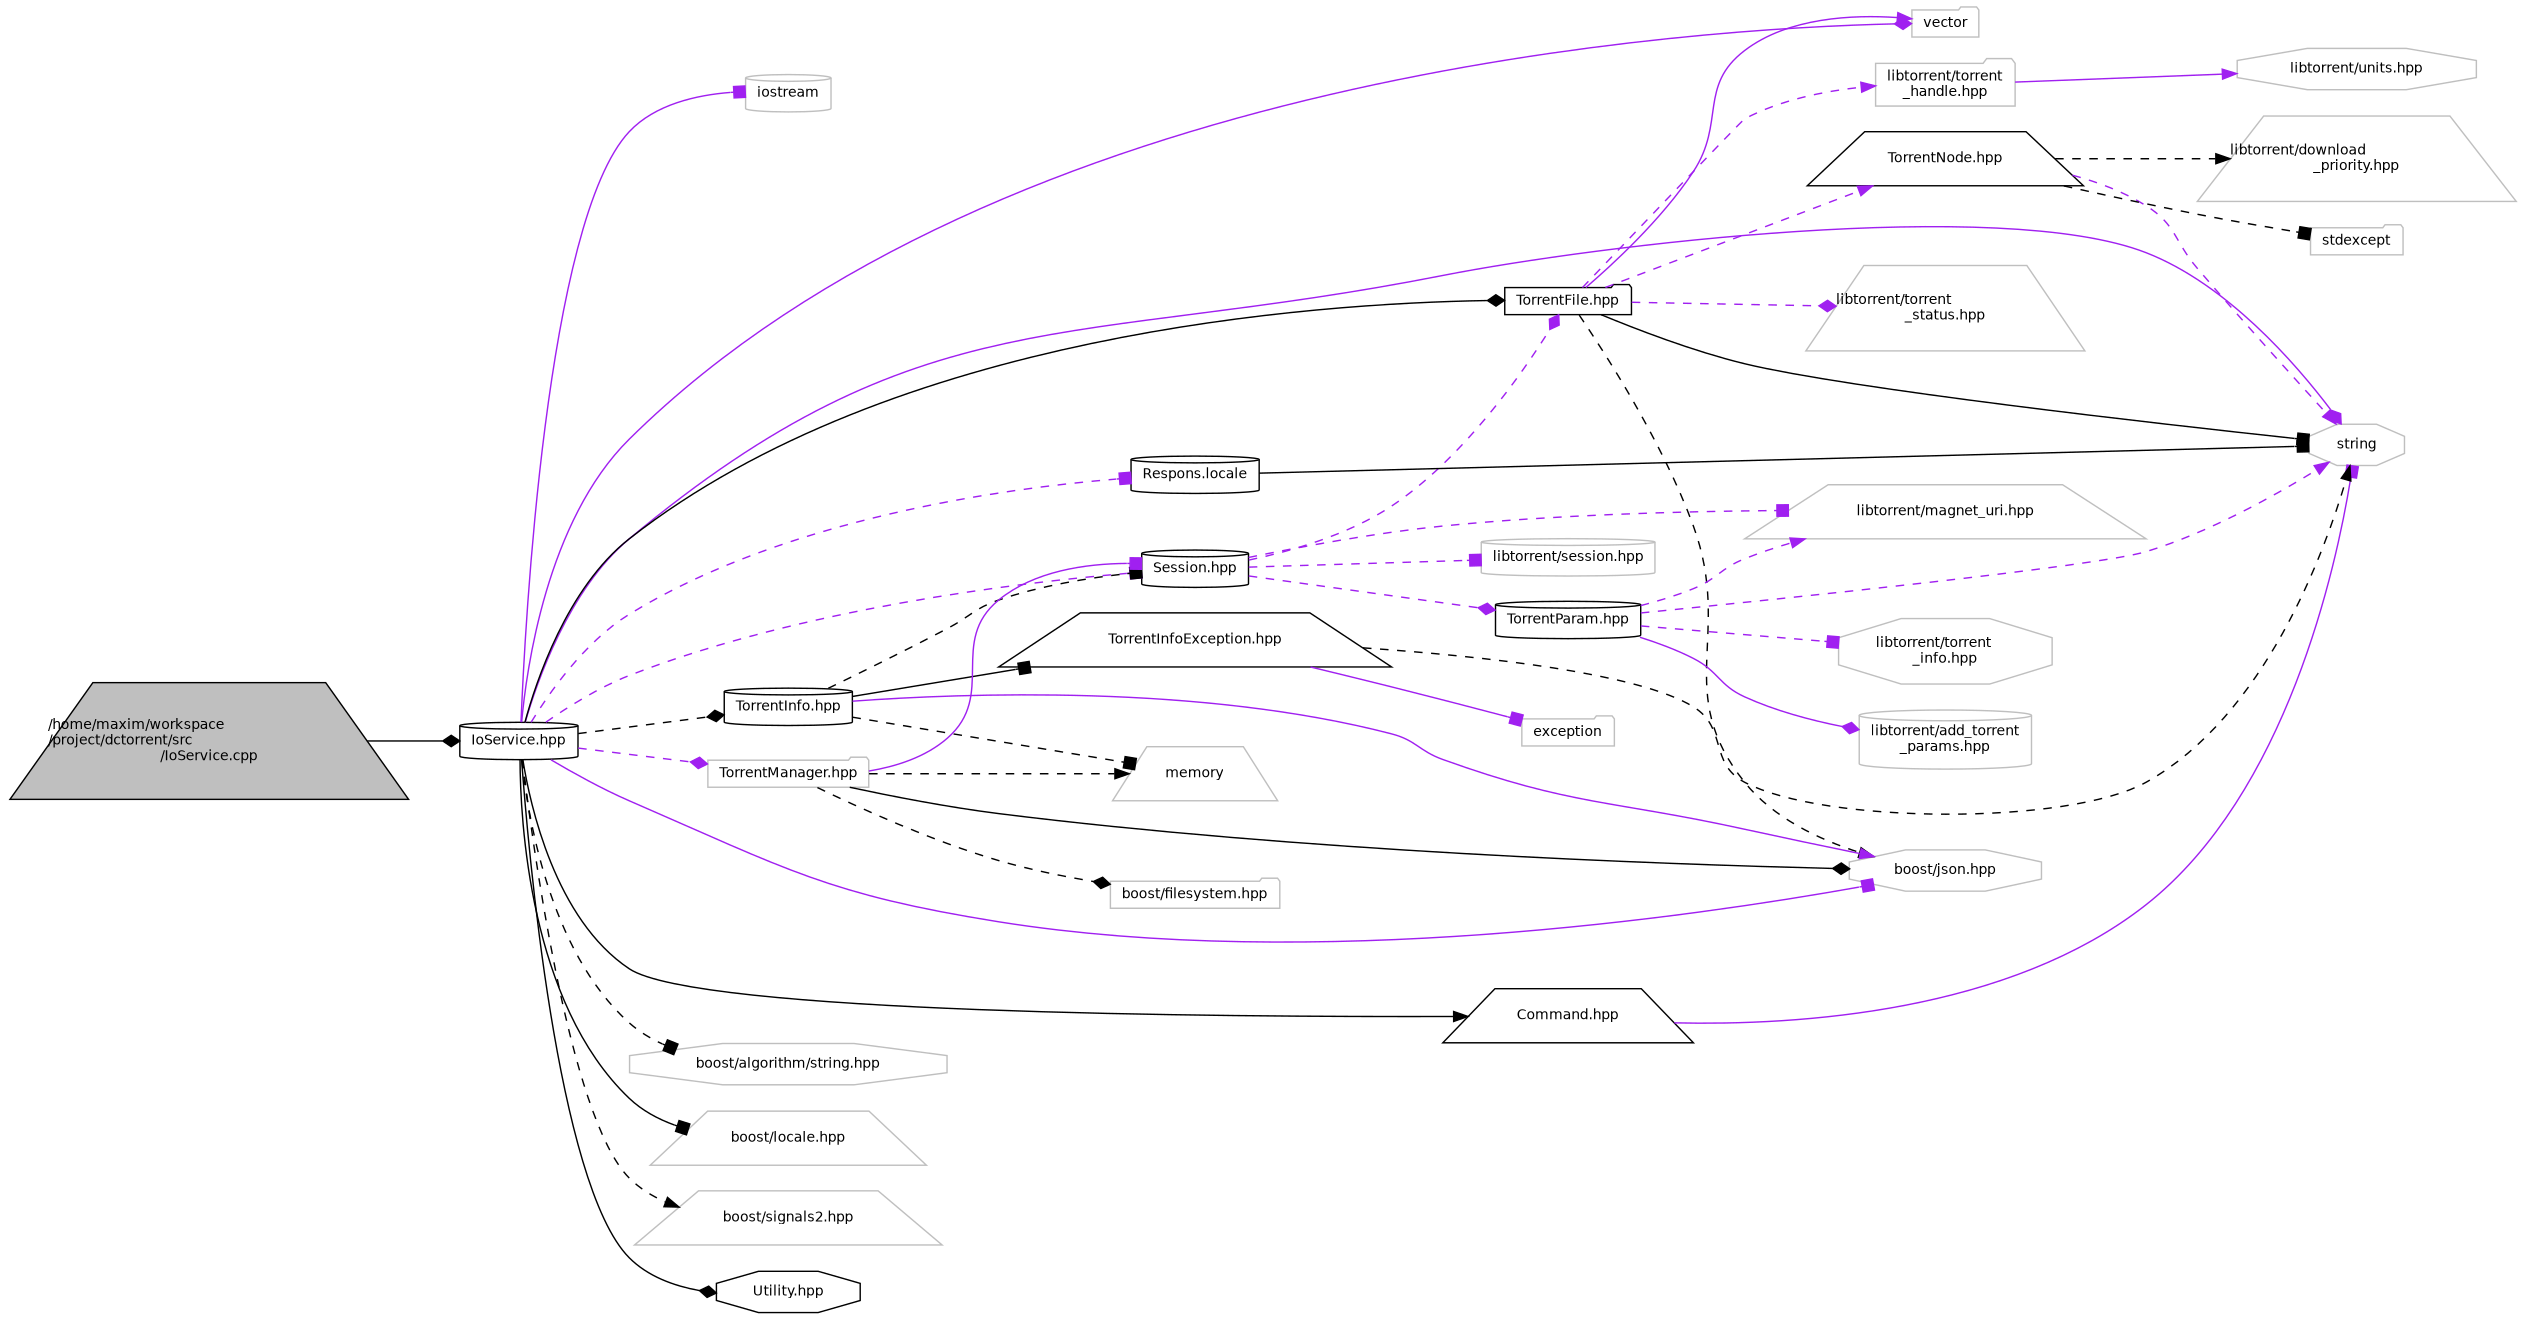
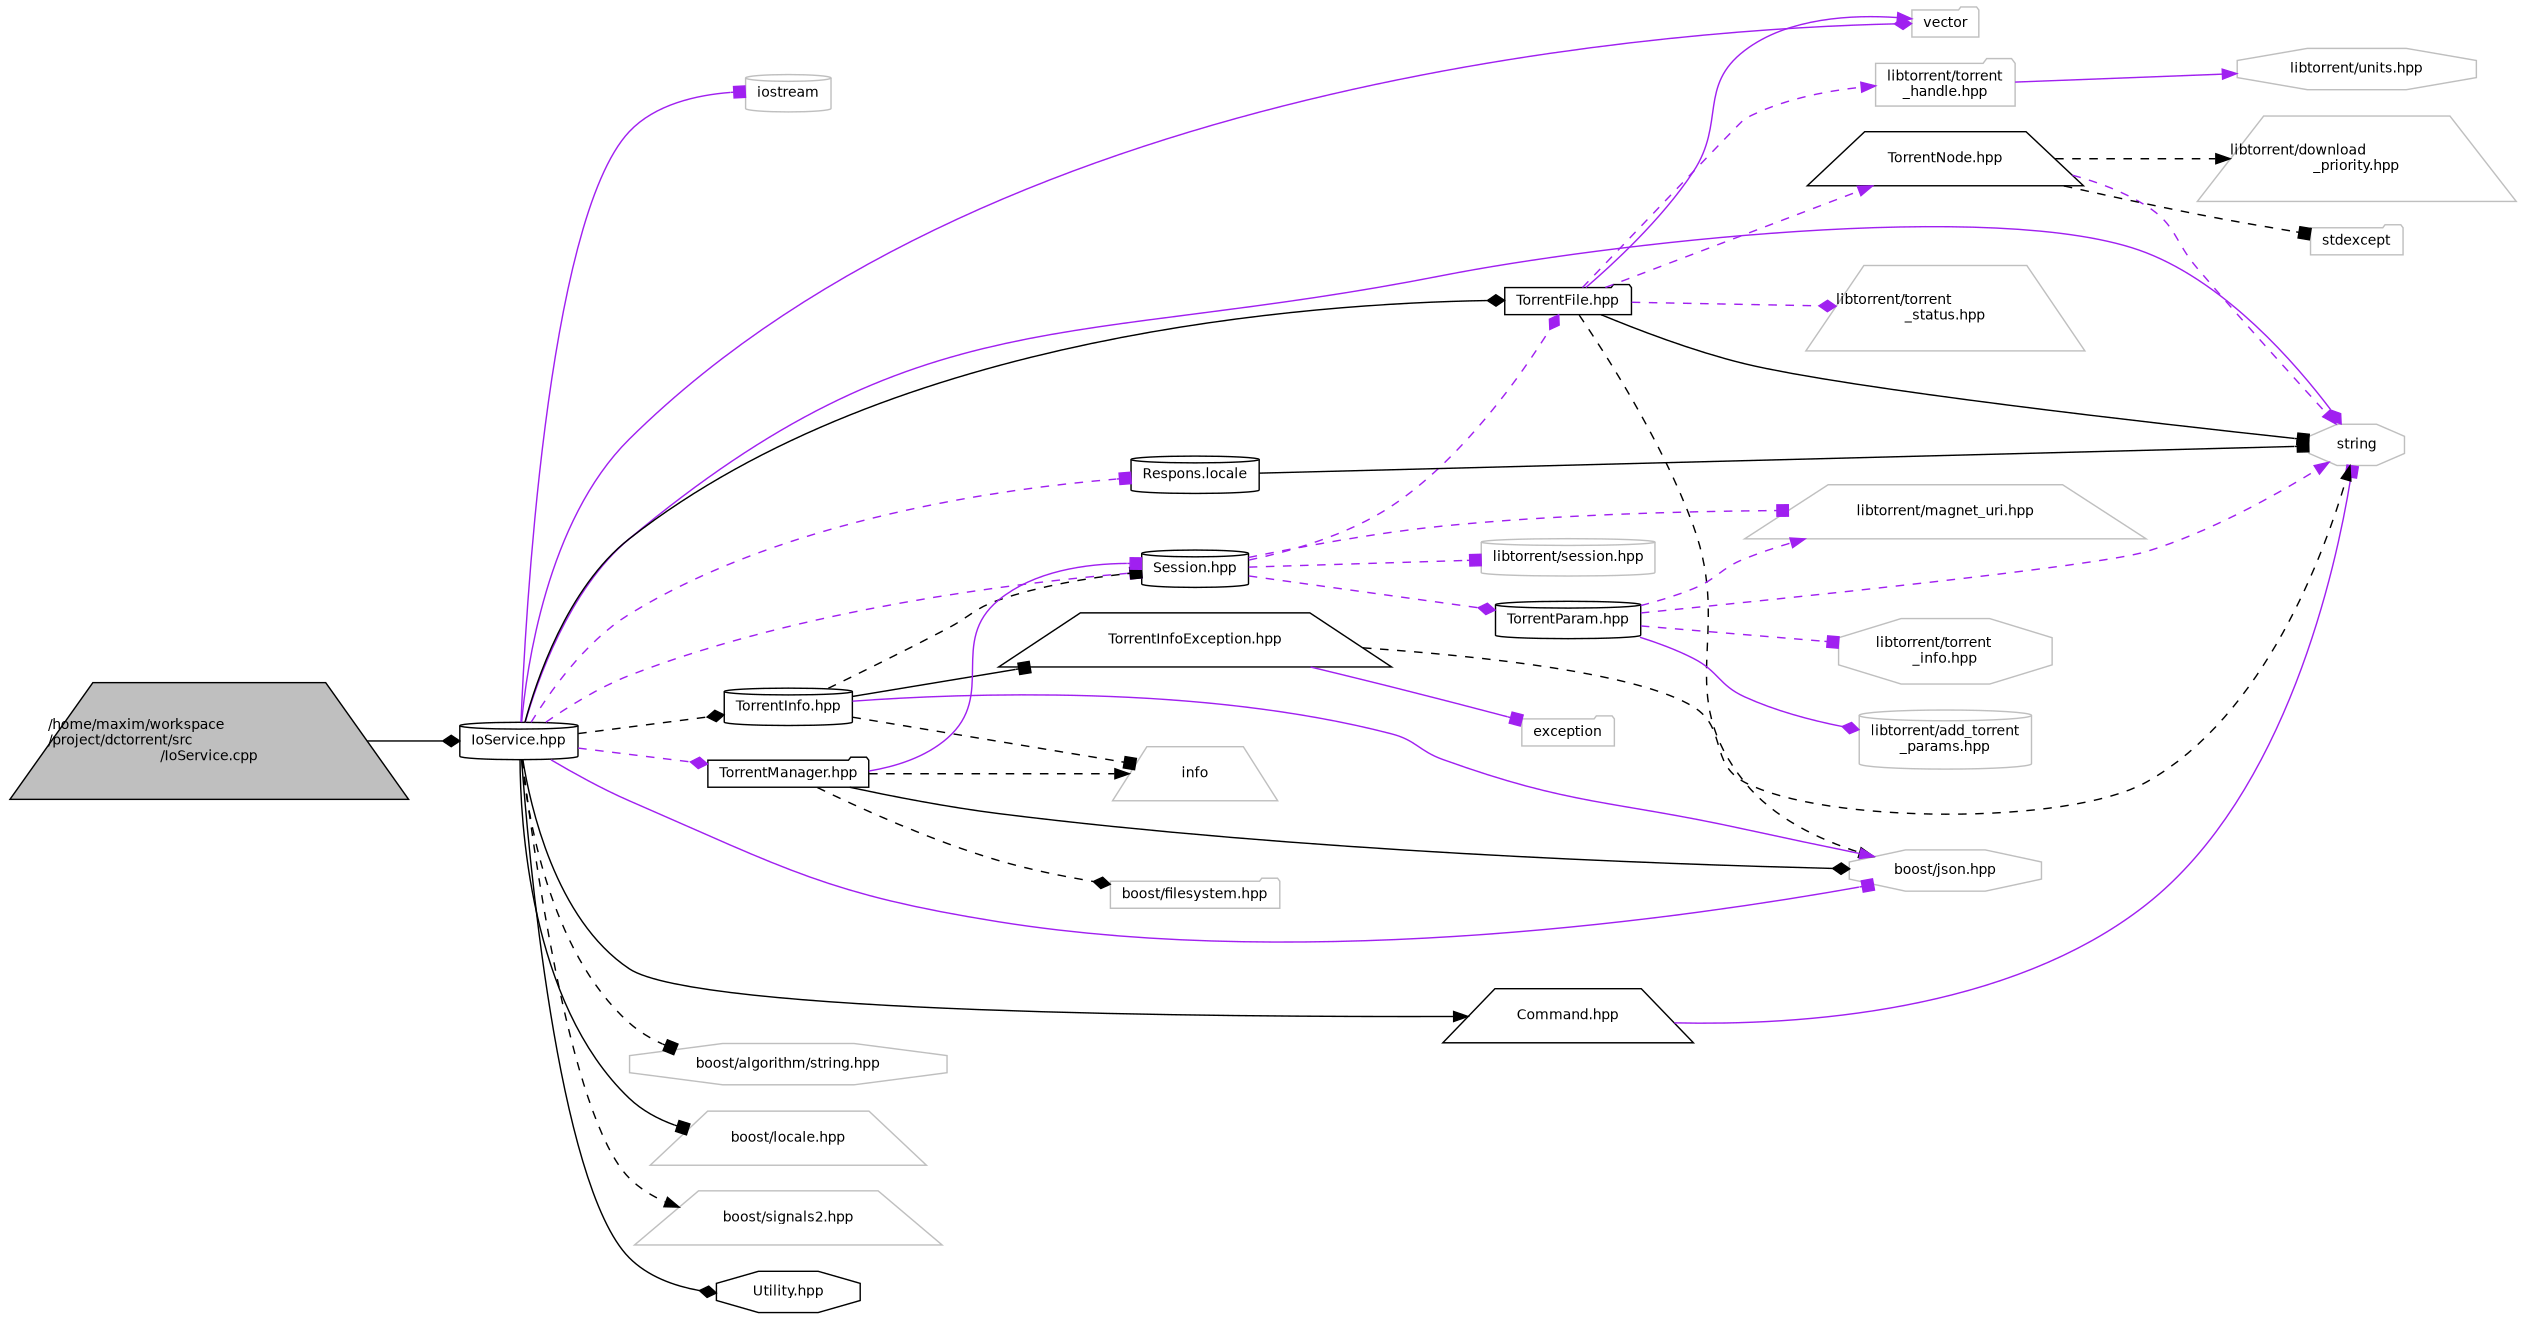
node "TorrentManager.hpp": color grey75 -> black
node "memory": label "memory" -> "info"
